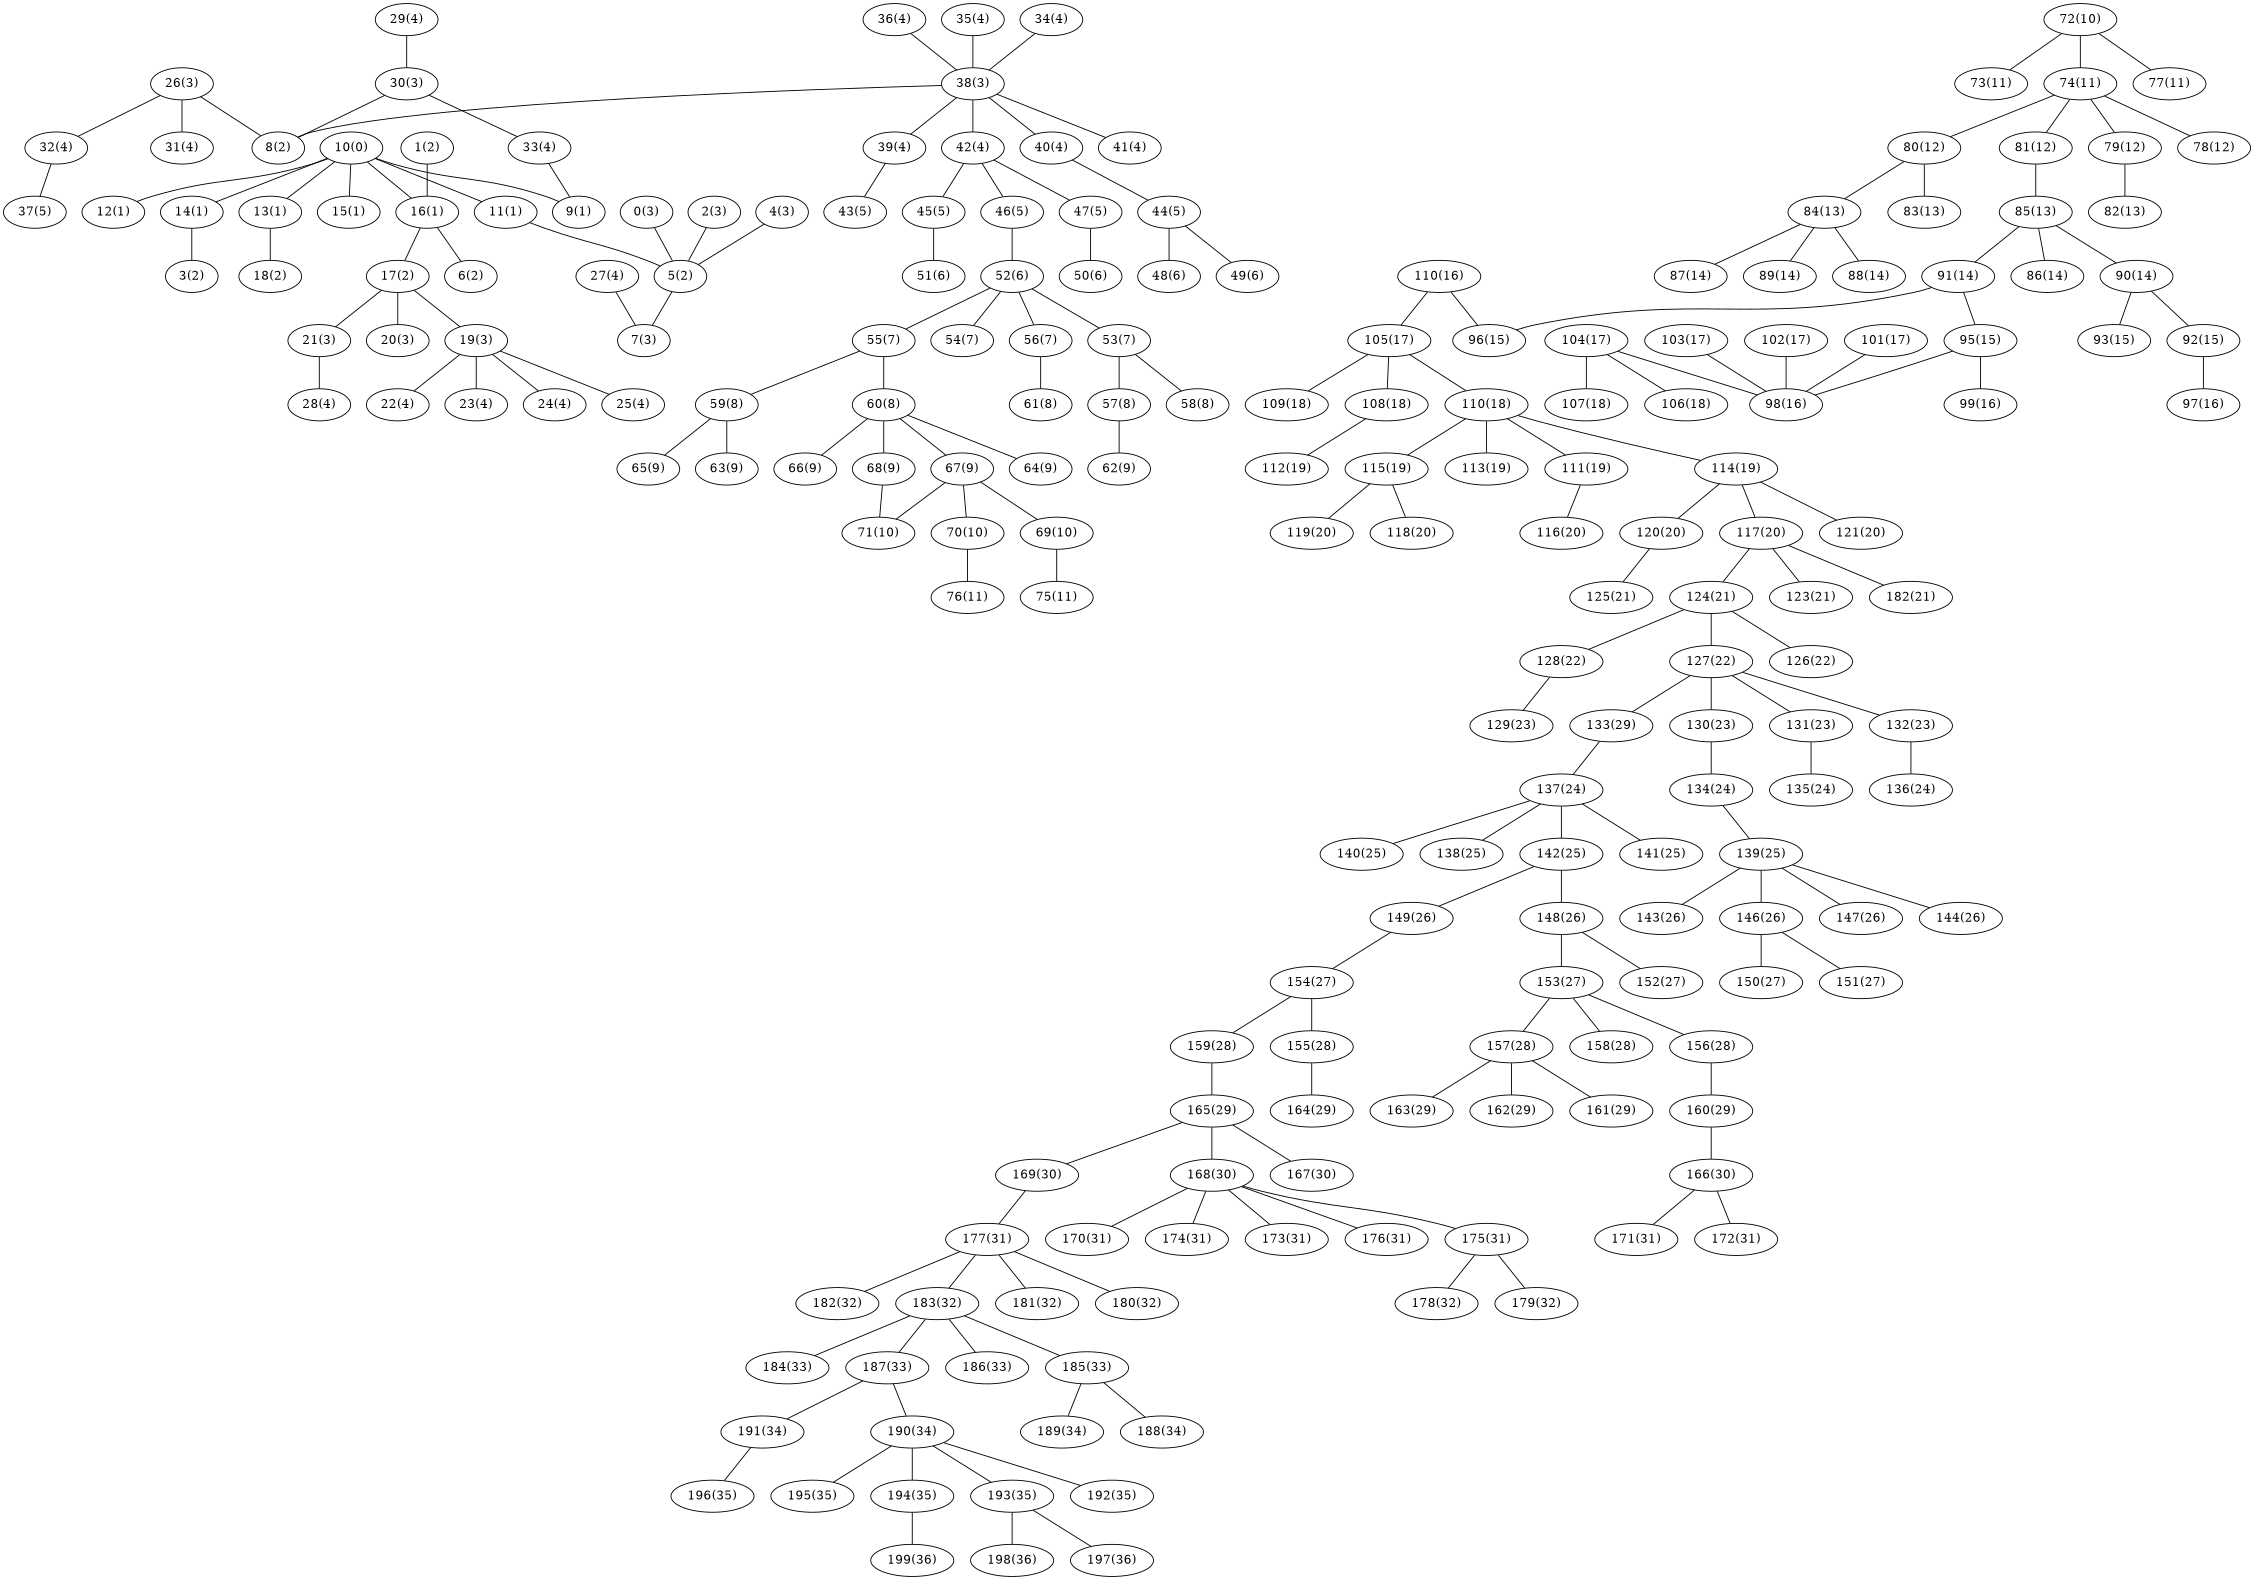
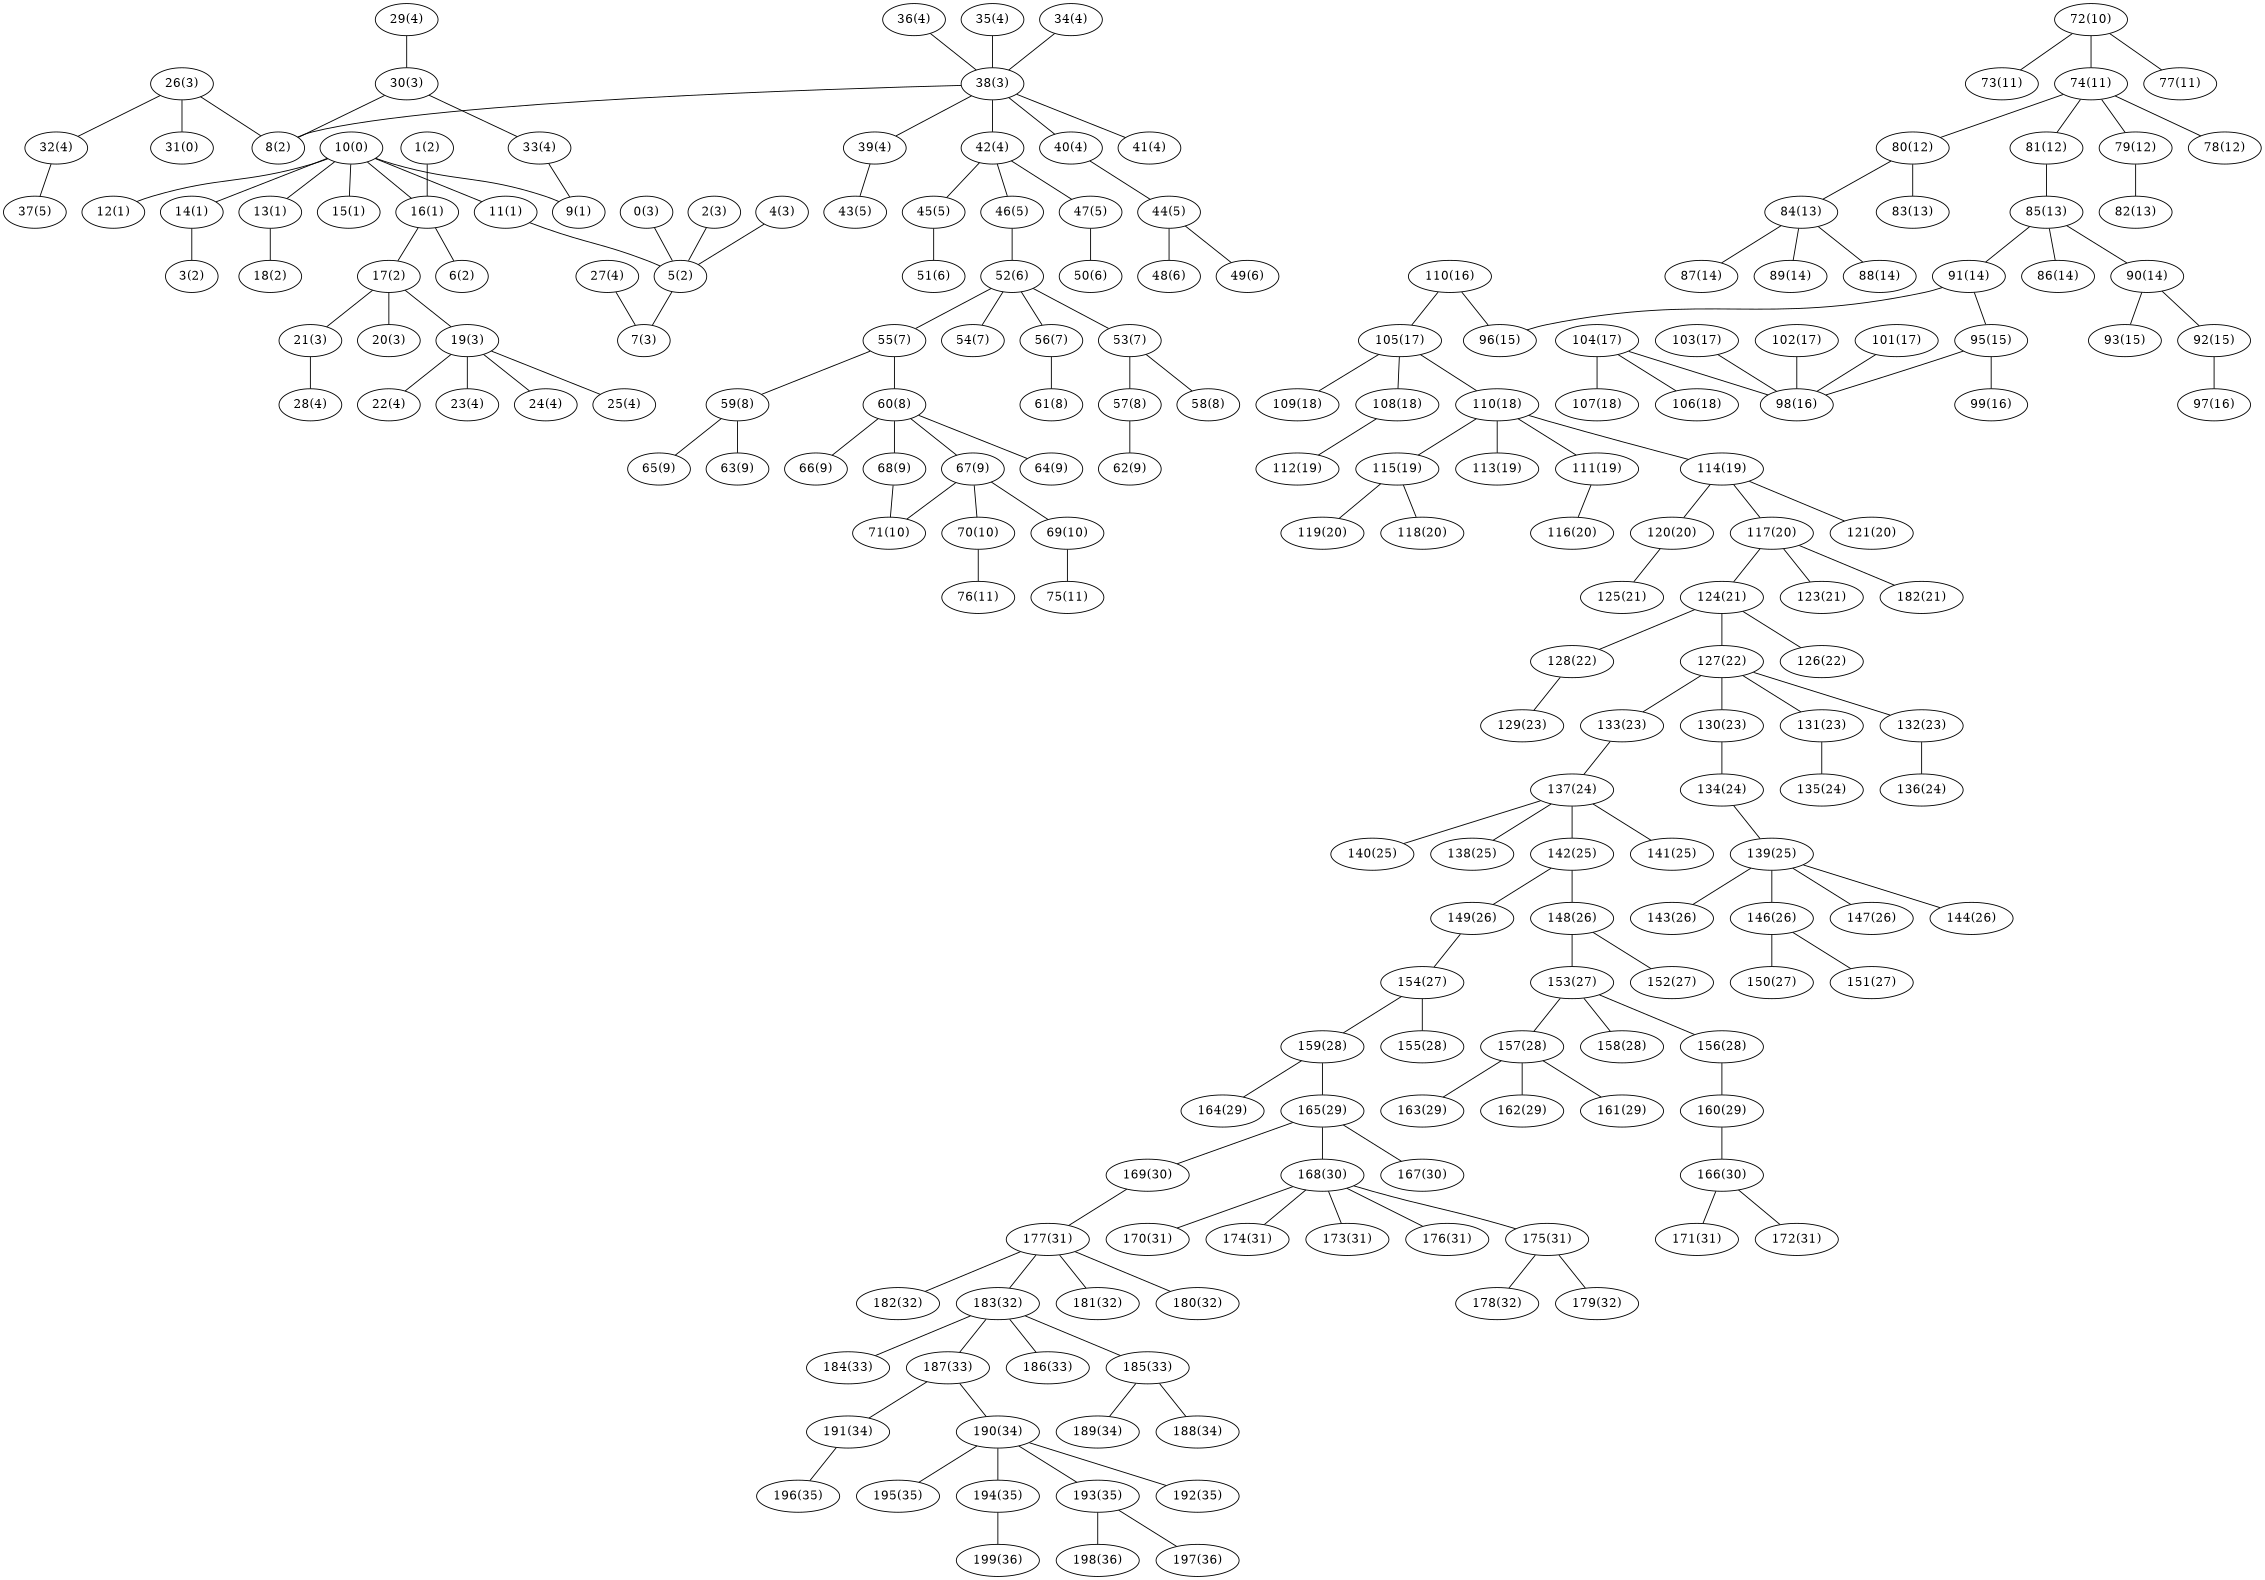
node "31(4)": label "31(4)" -> "31(0)"
node "133(29)": label "133(29)" -> "133(23)"
edge "155(28)" -- "164(29)": now "159(28)" -- "164(29)"
